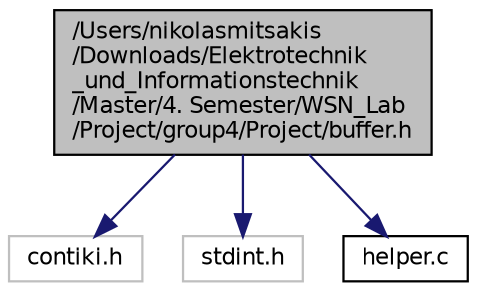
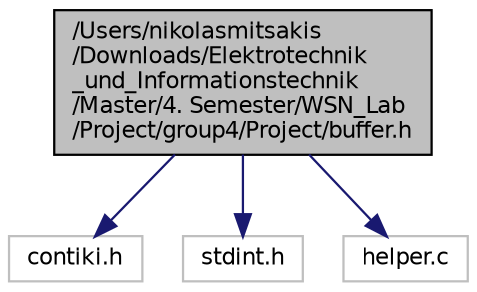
node "helper.c": color black -> grey75
